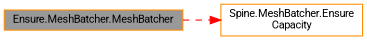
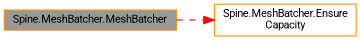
node "Ensure.MeshBatcher.MeshBatcher": label "Ensure.MeshBatcher.MeshBatcher" -> "Spine.MeshBatcher.MeshBatcher"
